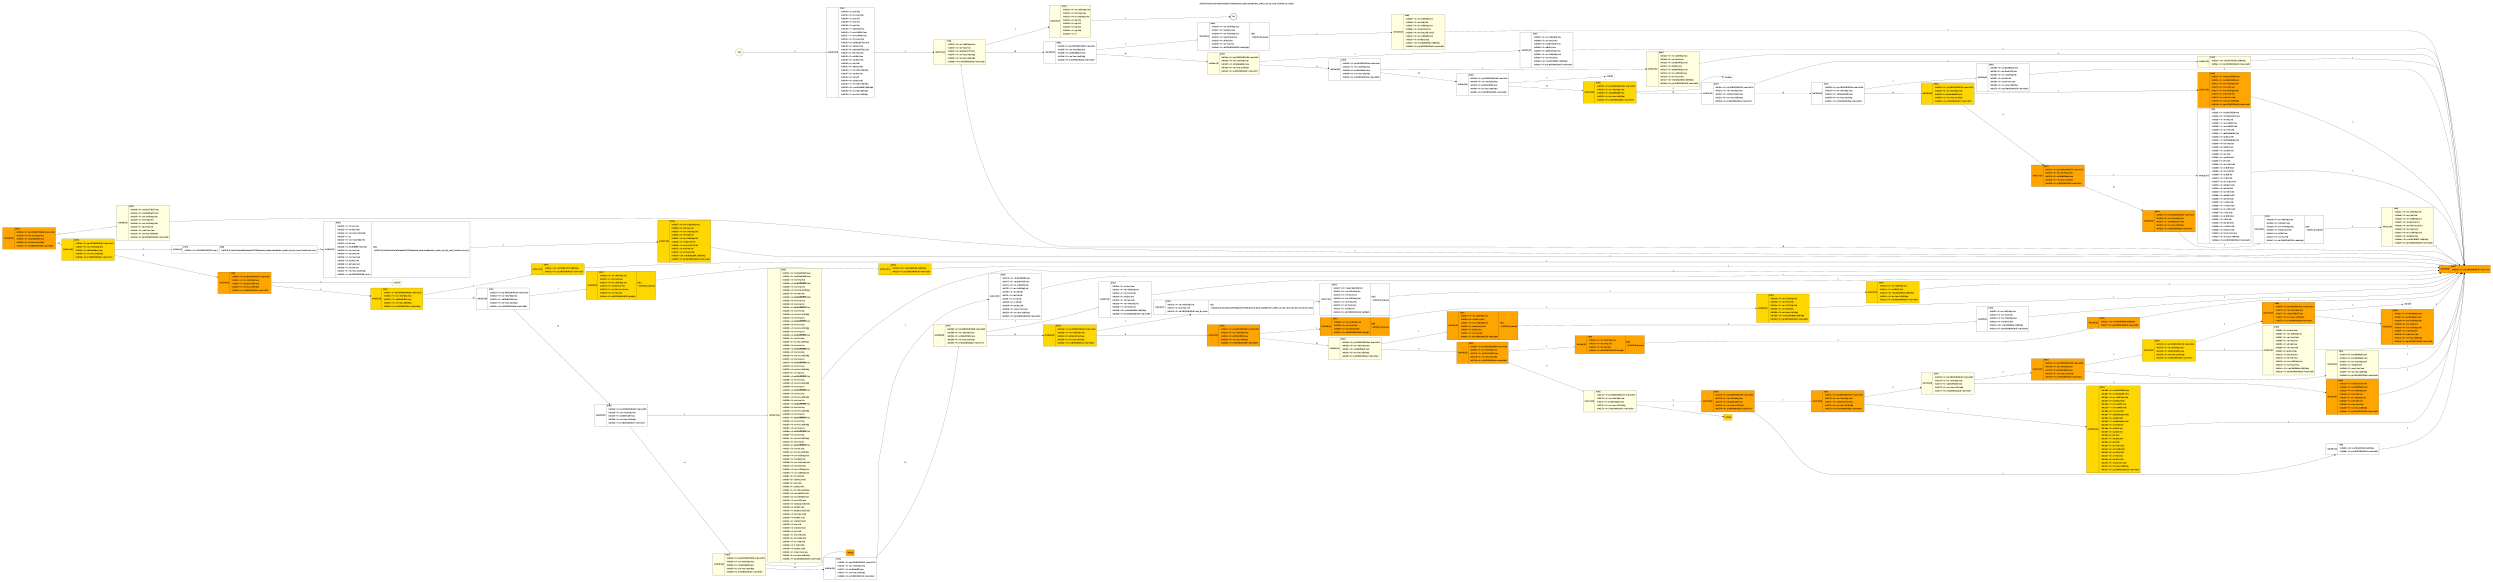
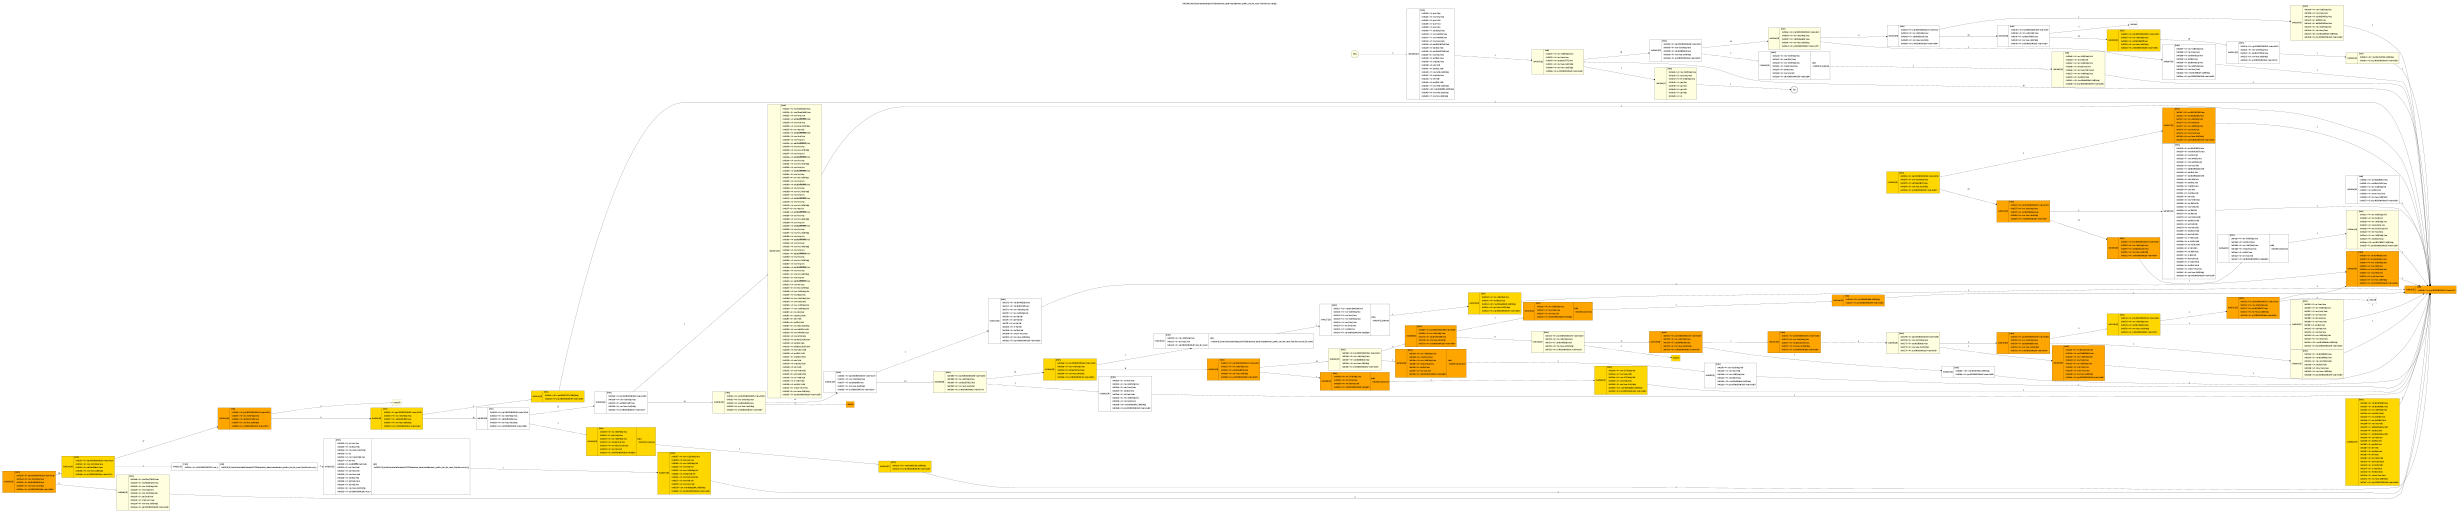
node "0x401d0b": removed
node "0x401538 [28]": removed
edge "0x4017e2 [53]" -> "0x401e95 [5]": now "0x4017e2 [53]" -> "0x401afa [36]"
edge "0x40174c [28]" -> "0x401db2 [106]": removed, label "1"
